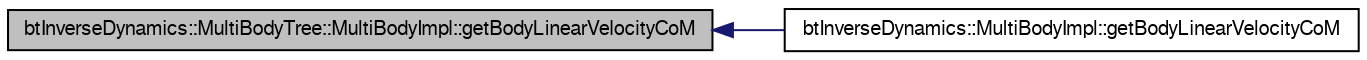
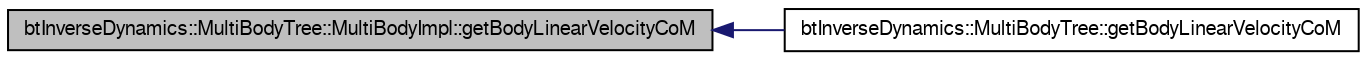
node "btInverseDynamics::MultiBodyImpl::getBodyLinearVelocityCoM": label "btInverseDynamics::MultiBodyImpl::getBodyLinearVelocityCoM" -> "btInverseDynamics::MultiBodyTree::getBodyLinearVelocityCoM"
